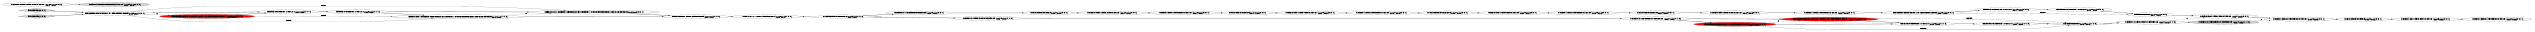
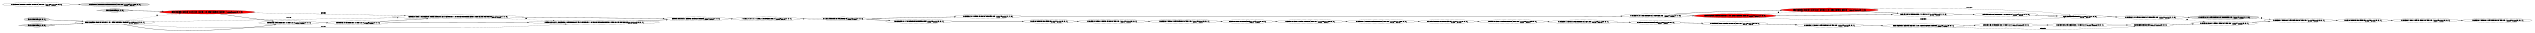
node "testAutoRange4['0', '0', '1']": shape diamond -> ellipse
node "testAutoRange3['0', '1', '0']": added
